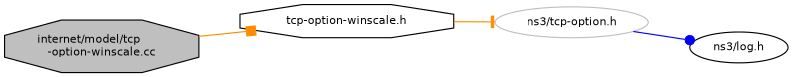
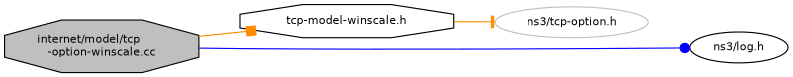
node "tcp-option-winscale.h": label "tcp-option-winscale.h" -> "tcp-model-winscale.h"
edge "ns3/tcp-option.h" -> "ns3/log.h": now "internet/model/tcp -option-winscale.cc" -> "ns3/log.h"
